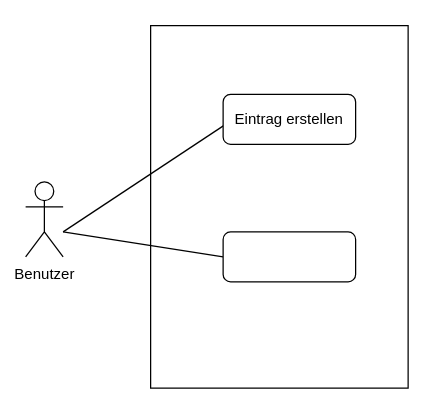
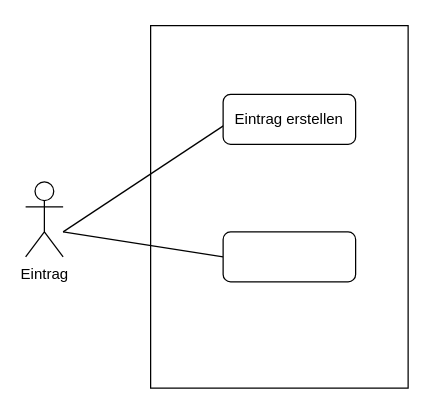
node "Benutzer": label "Benutzer" -> "Eintrag"
